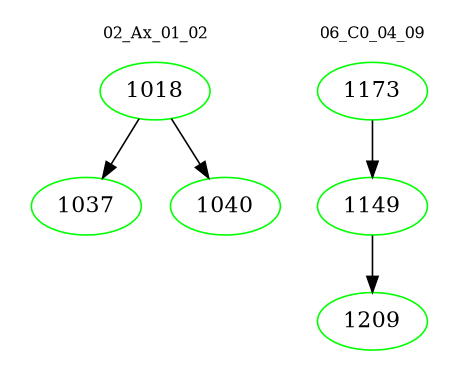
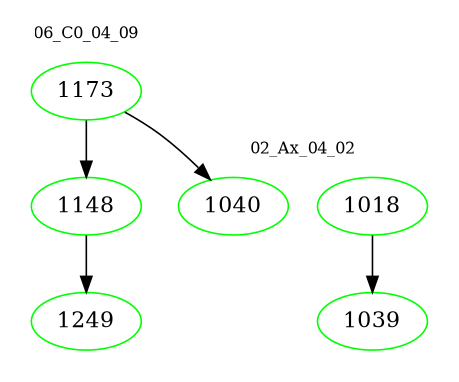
cluster "02_Ax_01_02": label "02_Ax_01_02" -> "02_Ax_04_02"
edge "1018" -> "1040": now "1173" -> "1040"
node "1037": label "1037" -> "1039"
node "1149": label "1149" -> "1148"
node "1209": label "1209" -> "1249"
